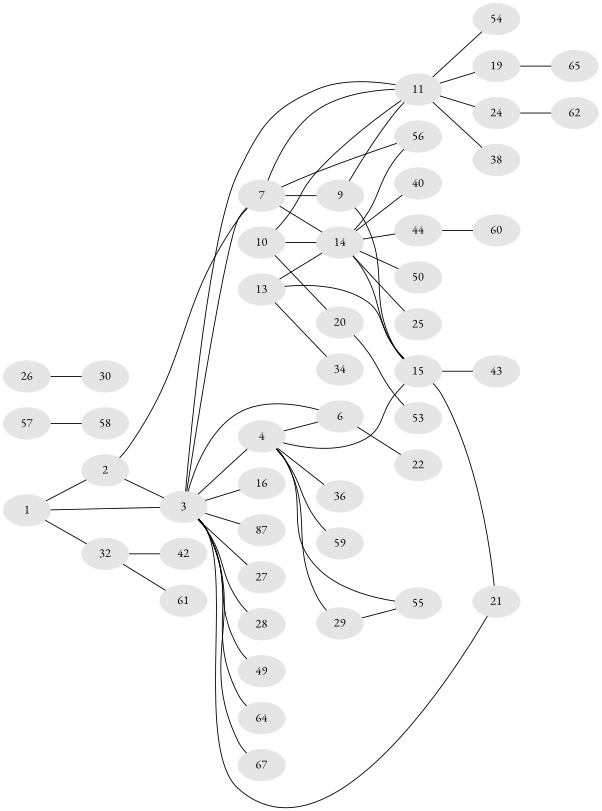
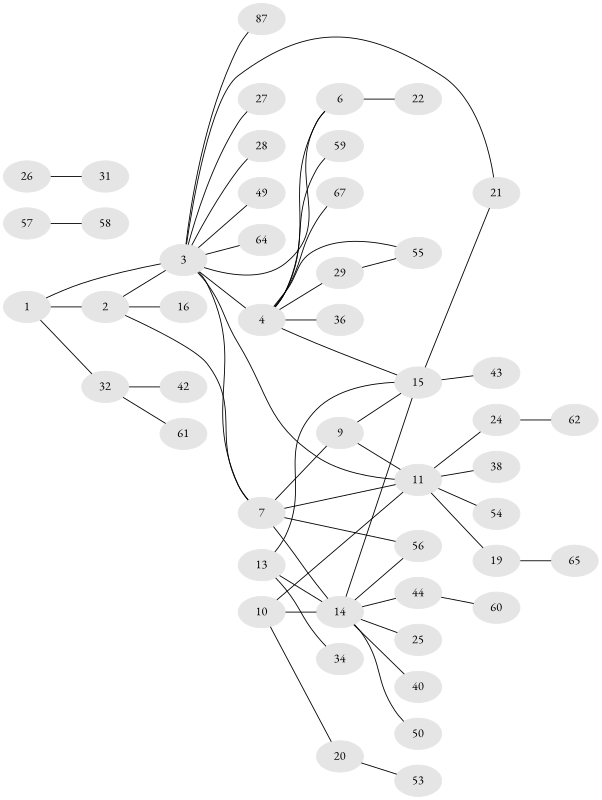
node "30": label "30" -> "31"
edge "16" -- "3": now "16" -- "2"
edge "3" -- "67": now "4" -- "67"
